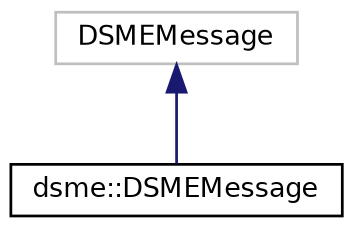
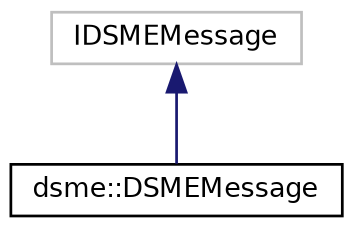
node "DSMEMessage": label "DSMEMessage" -> "IDSMEMessage"
